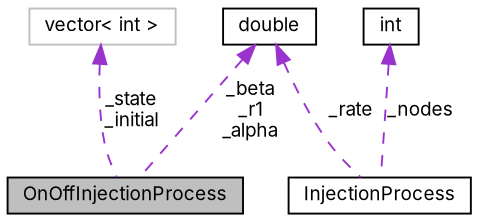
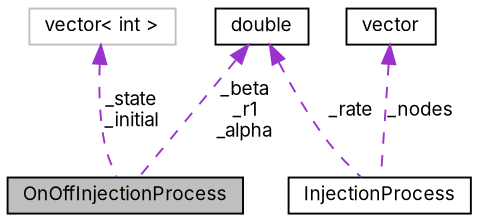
node "int": label "int" -> "vector"
